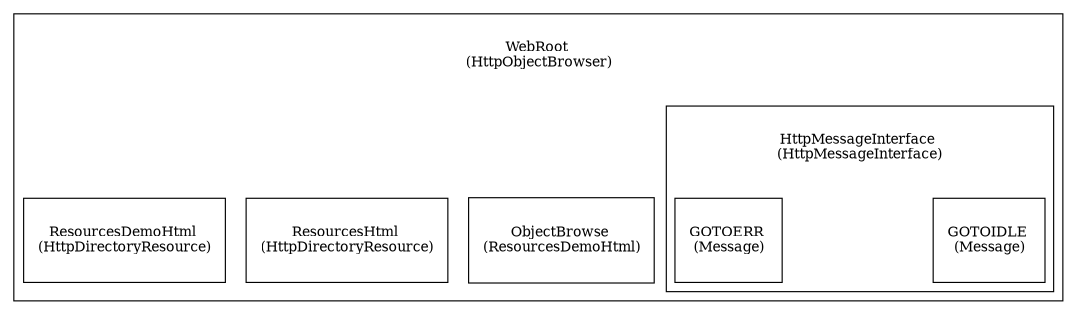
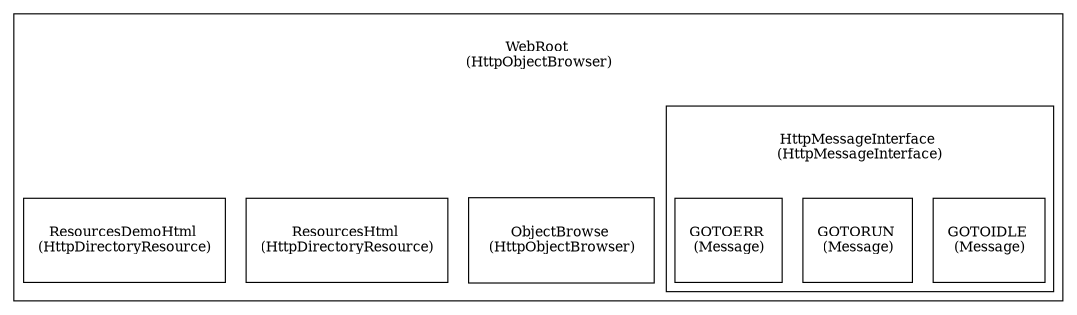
node "GOTORUN": added
node "ObjectBrowse": text "(ResourcesDemoHtml)" -> "(HttpObjectBrowser)"
